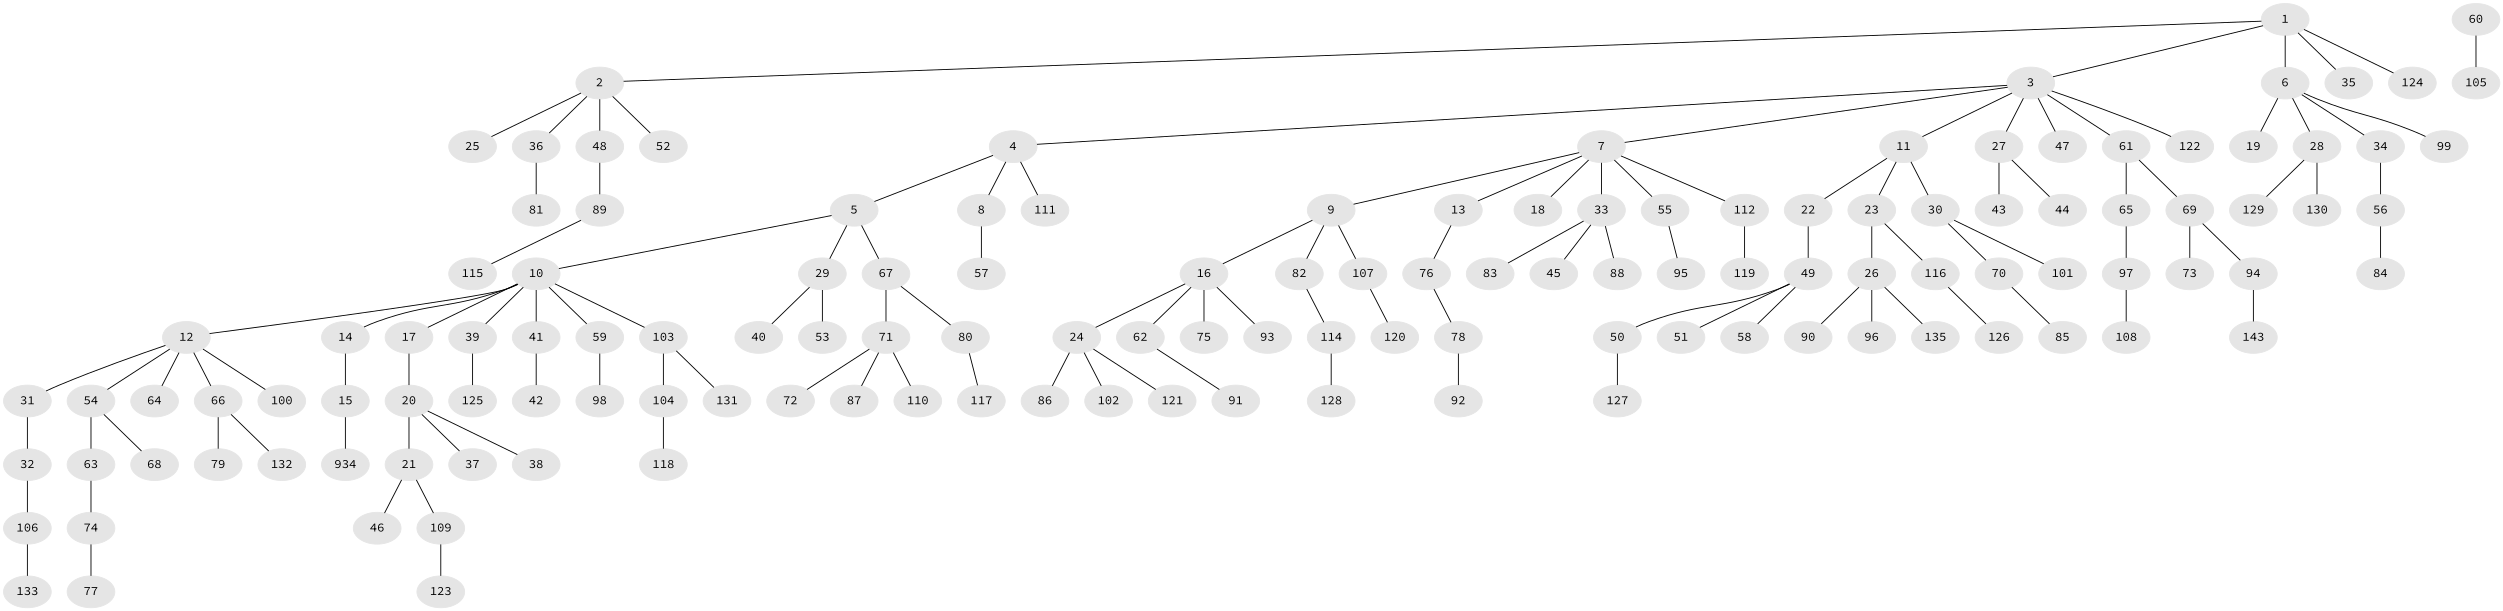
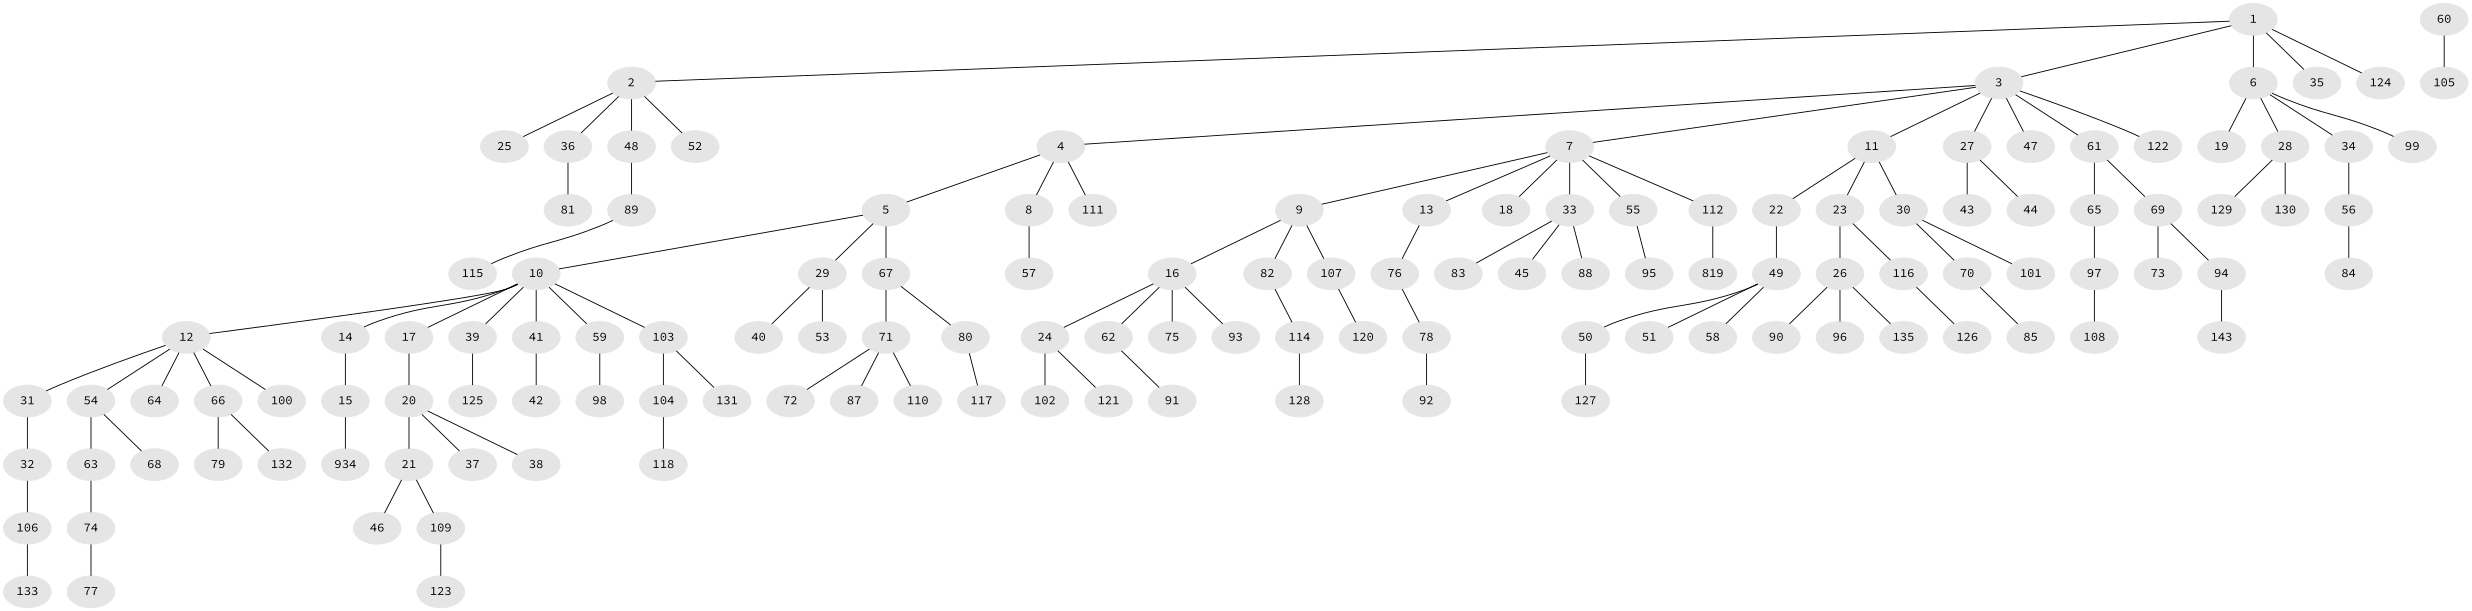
node "119": label "119" -> "819"
node "86": removed
